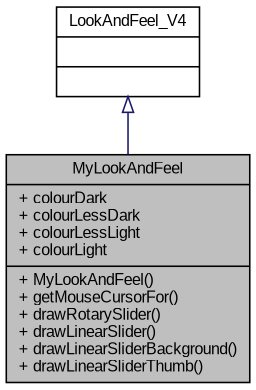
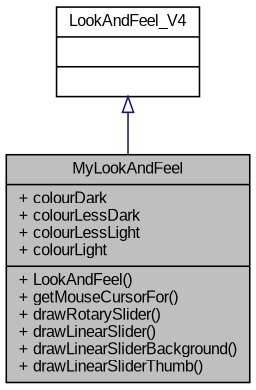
node "MyLookAndFeel": text "+ MyLookAndFeel()" -> "+ LookAndFeel()"
